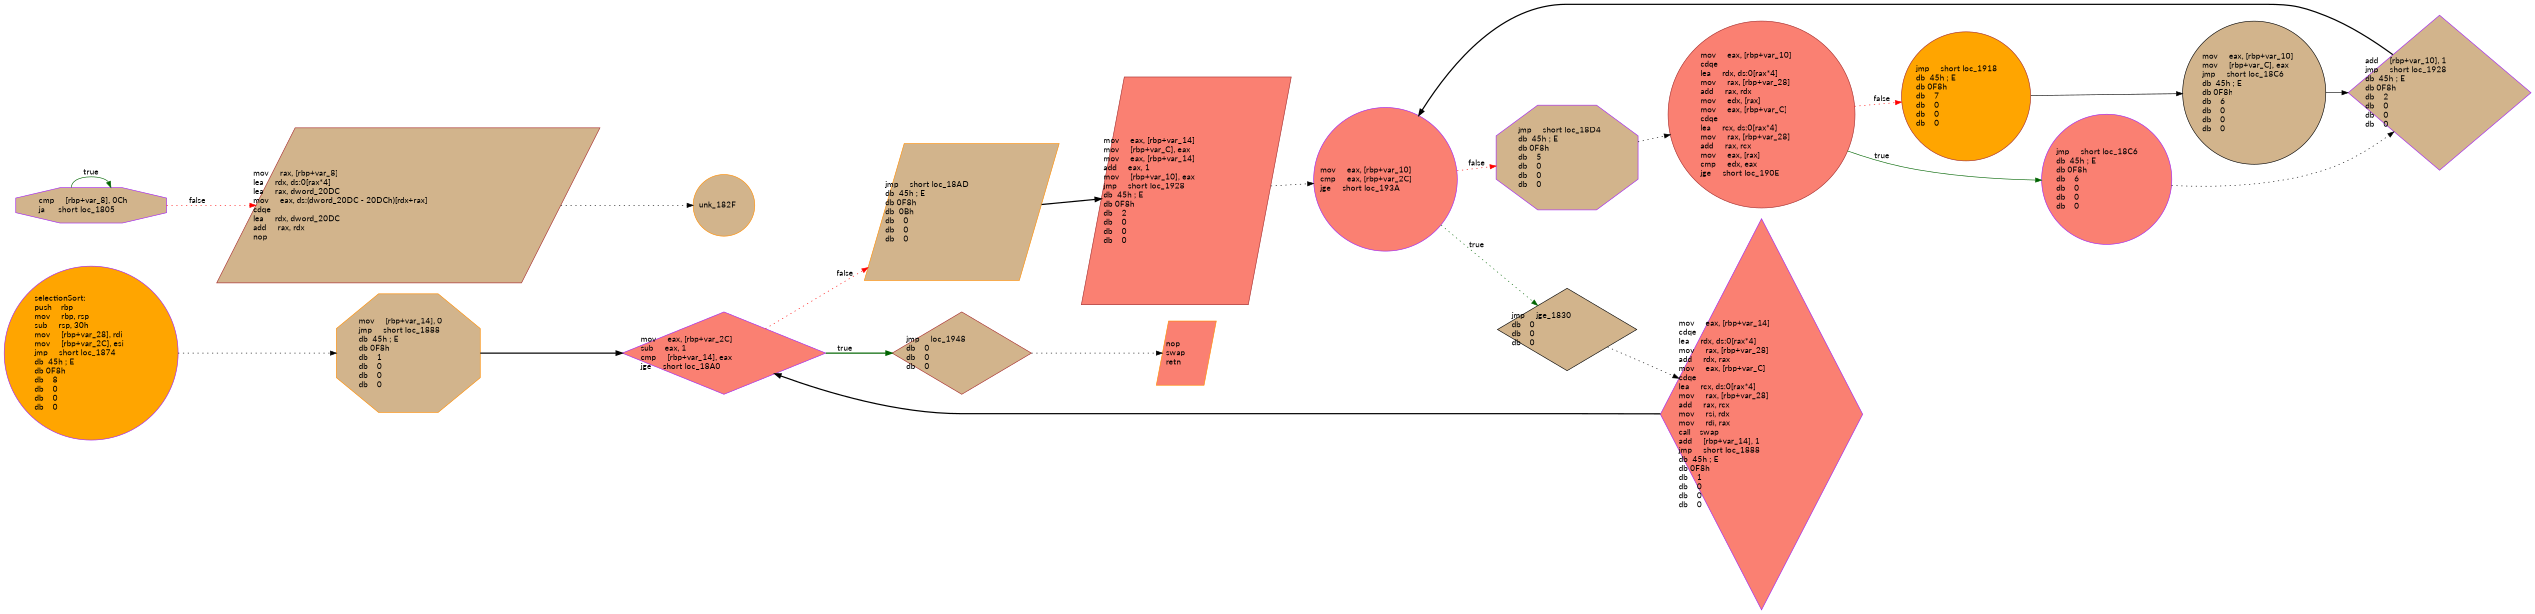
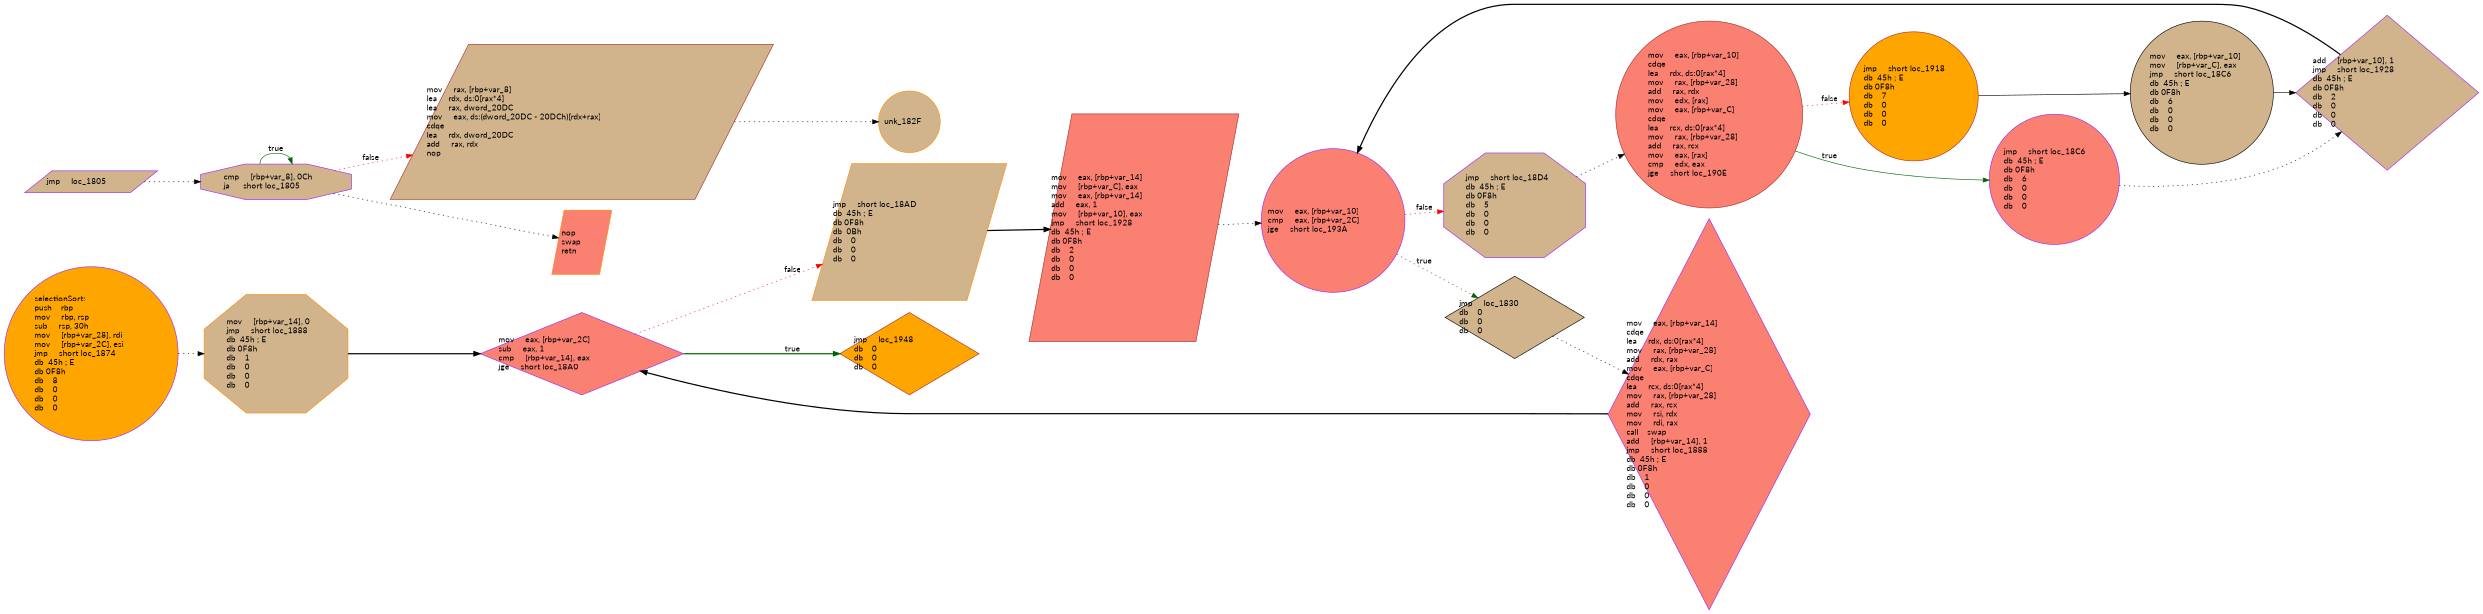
node "jmp     loc_1805": added
node "jmp     jge_1830 db    0 db    0 db    0": label "jmp     jge_1830 db    0 db    0 db    0" -> "jmp     loc_1830 db    0 db    0 db    0"
node "jmp     loc_1948 db    0 db    0 db    0": fillcolor tan -> orange
edge "jmp     loc_1948 db    0 db    0 db    0" -> "nop swap retn": now "cmp     [rbp+var_8], 0Ch ja      short loc_1805" -> "nop swap retn"
